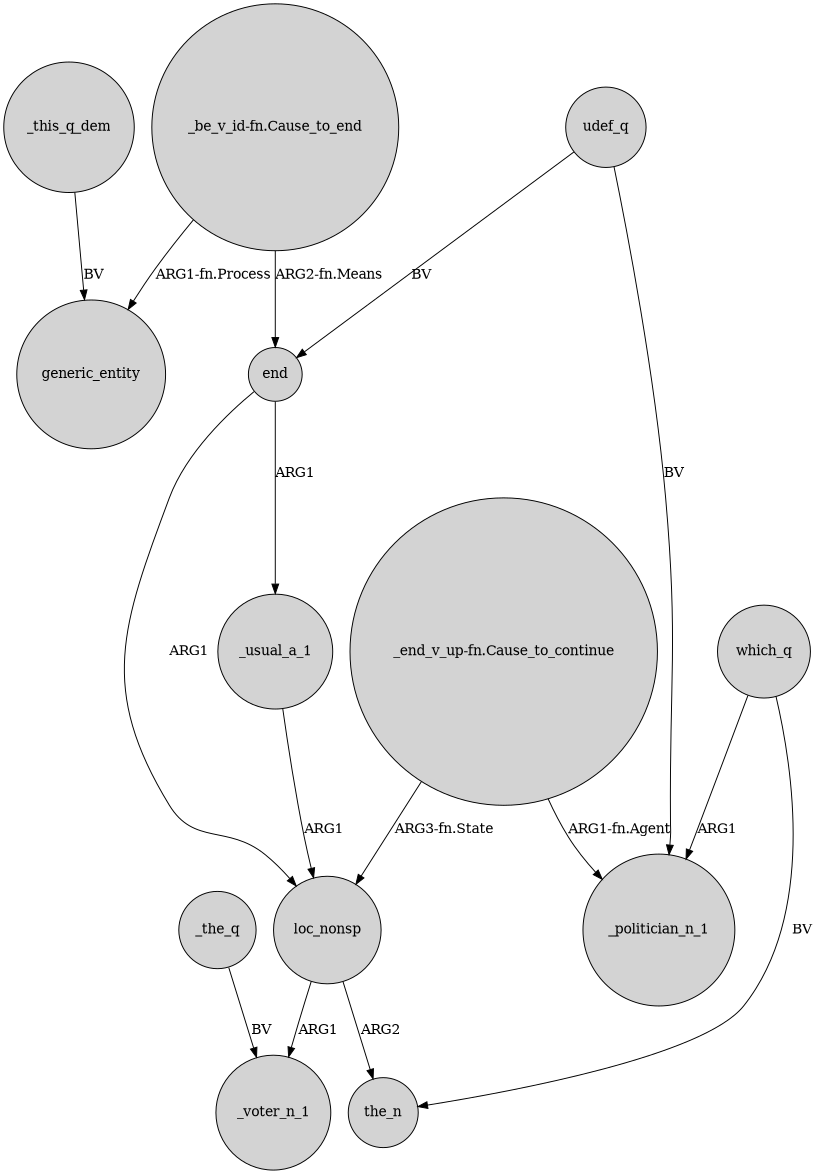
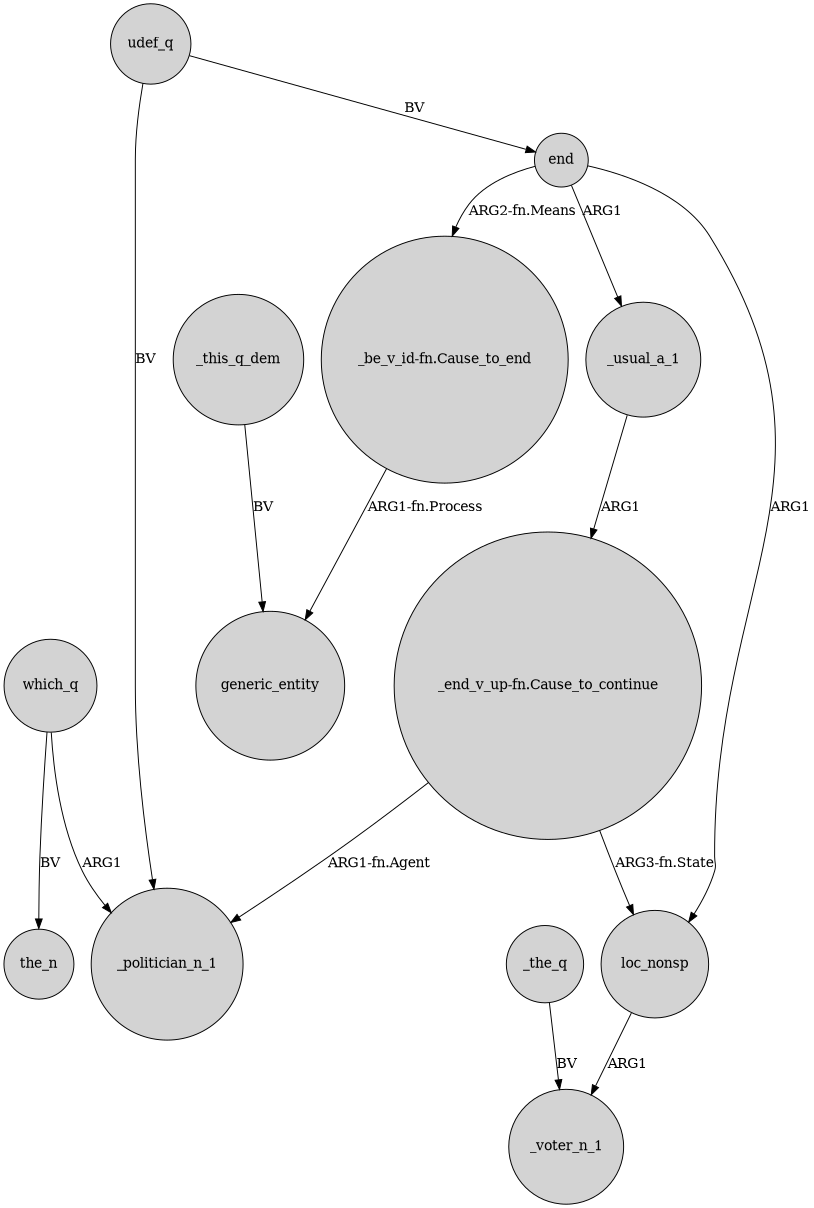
edge "_be_v_id-fn.Cause_to_end" -> "end": reversed
edge "_usual_a_1" -> "loc_nonsp": now "_usual_a_1" -> "_end_v_up-fn.Cause_to_continue"
edge "loc_nonsp" -> "the_n": removed, label "ARG2"
